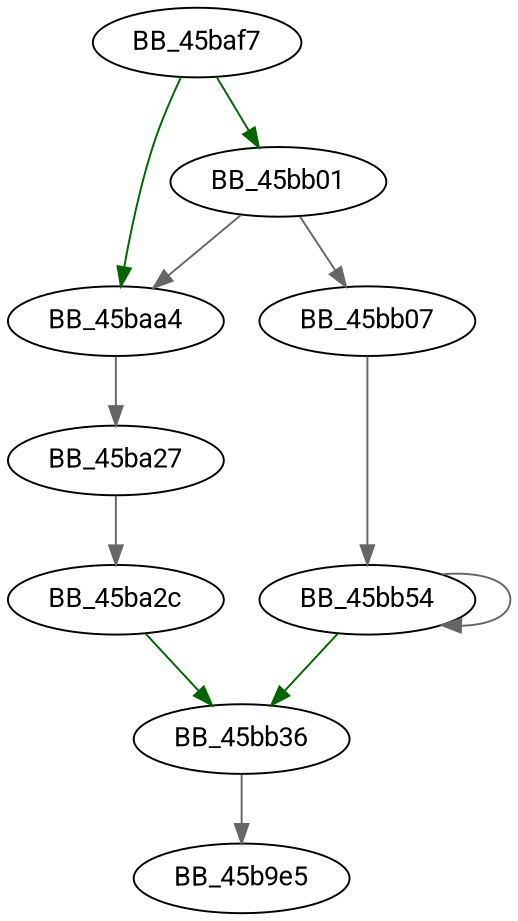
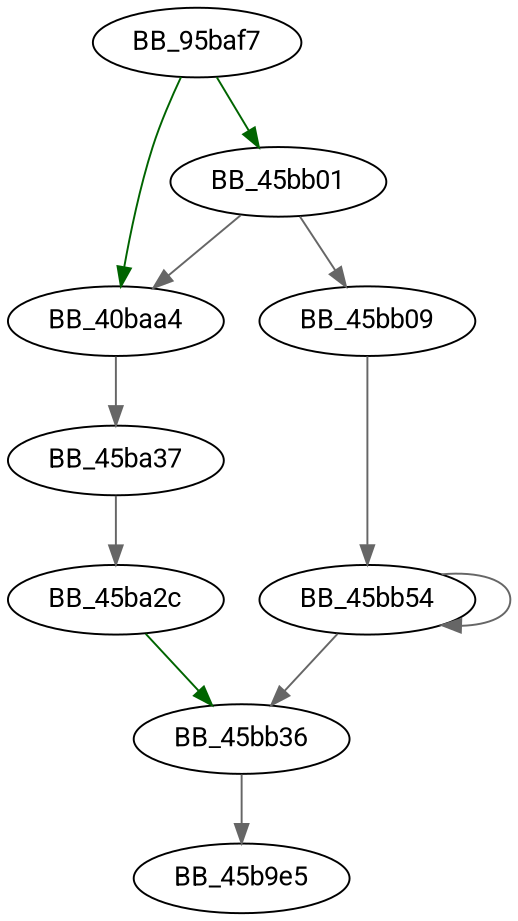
node "BB_45baf7": label "BB_45baf7" -> "BB_95baf7"
node "BB_45baa4": label "BB_45baa4" -> "BB_40baa4"
node "BB_45bb07": label "BB_45bb07" -> "BB_45bb09"
node "BB_45ba27": label "BB_45ba27" -> "BB_45ba37"
edge "BB_45bb54" -> "BB_45bb36": color darkgreen -> gray40
